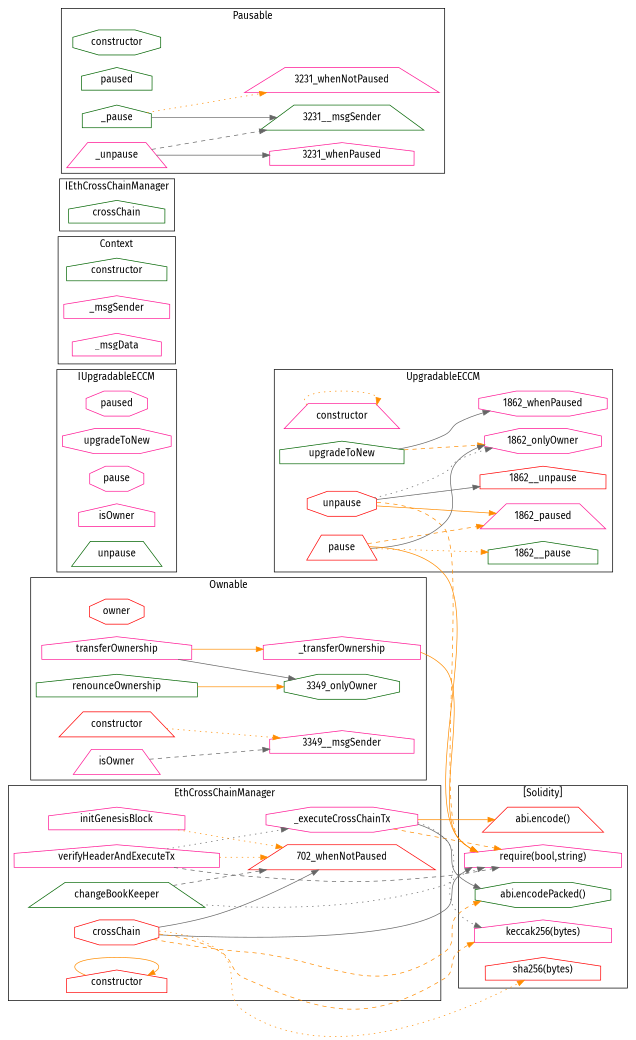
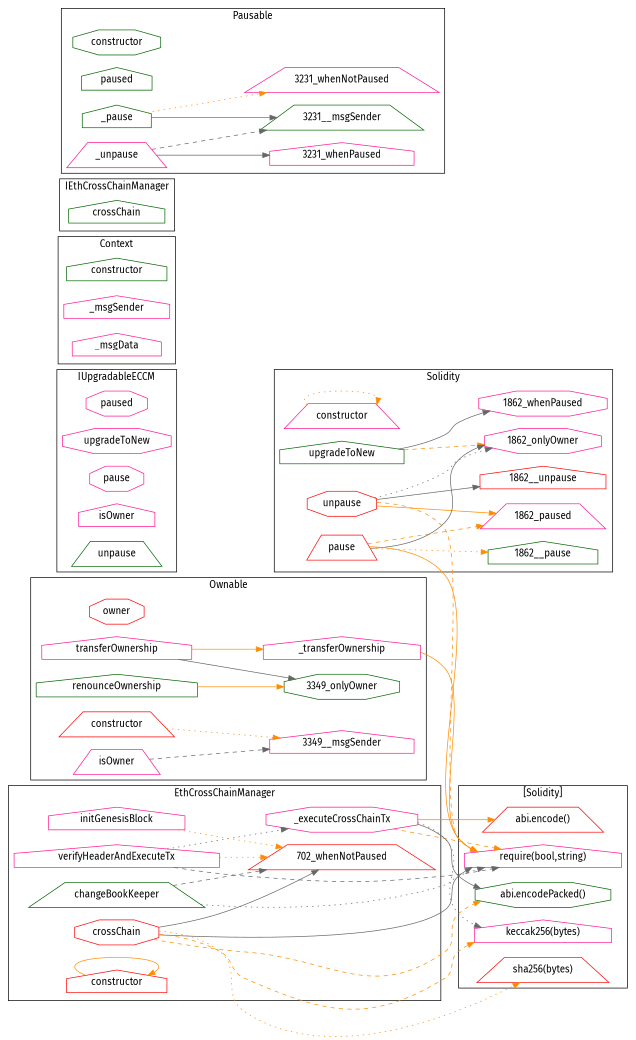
cluster "UpgradableECCM": label "UpgradableECCM" -> "Solidity"
node "sha256(bytes)": shape house -> trapezium
